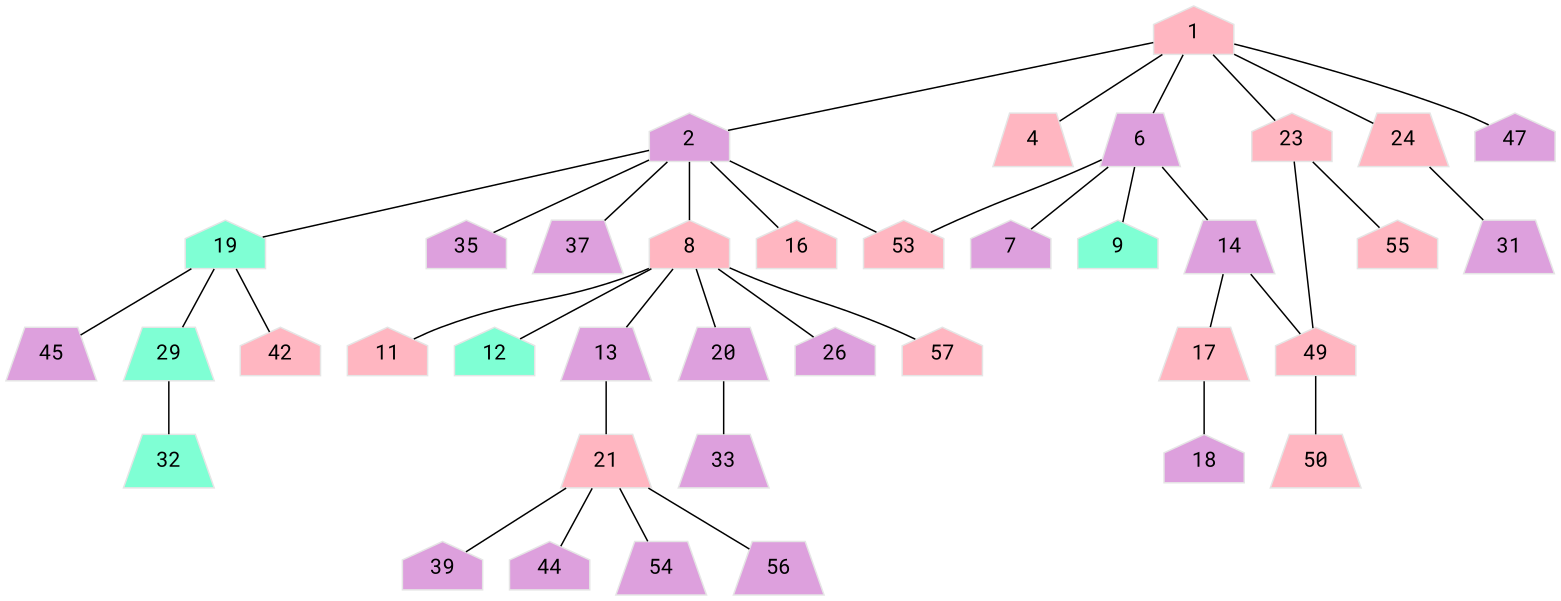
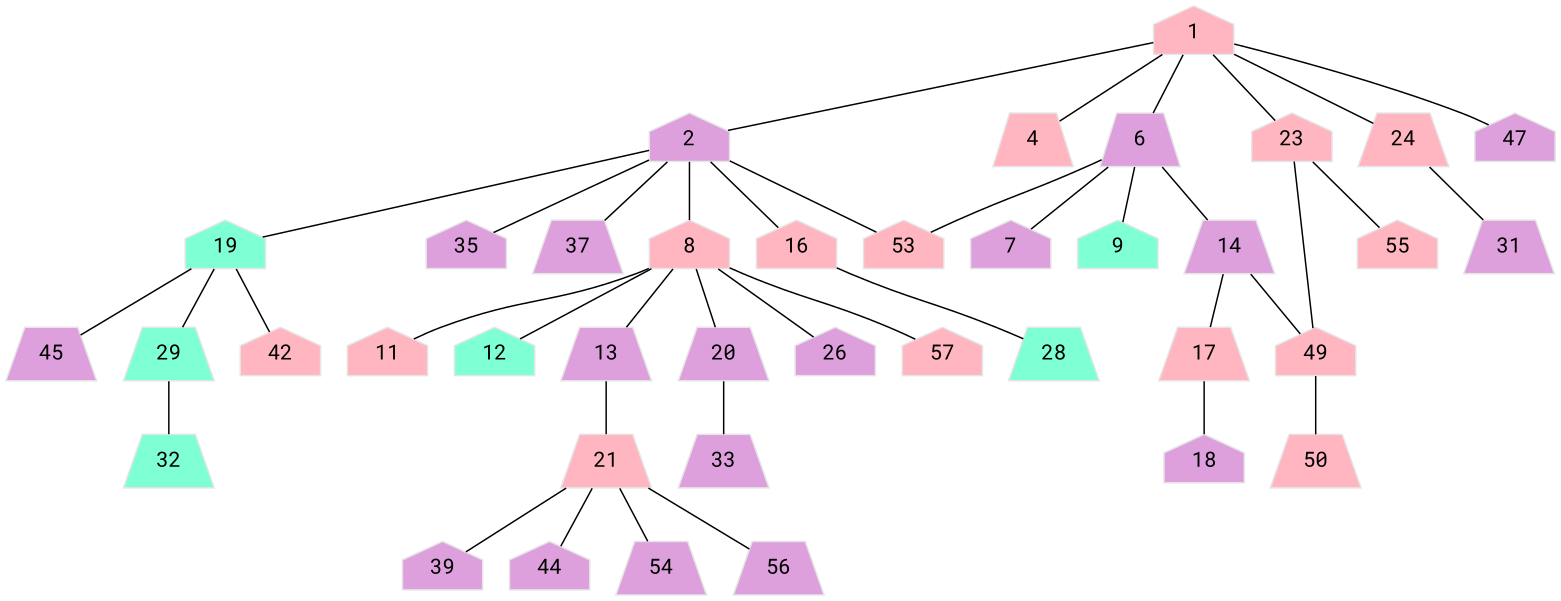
node "28": added
